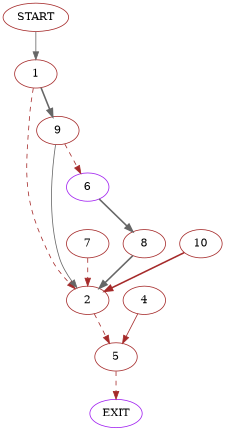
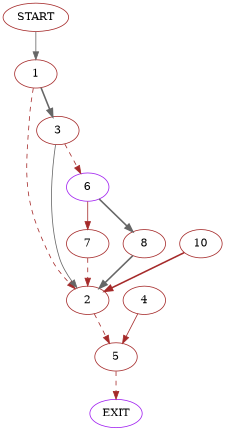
node "9": label "9" -> "3"
edge "6" -> "7": added
